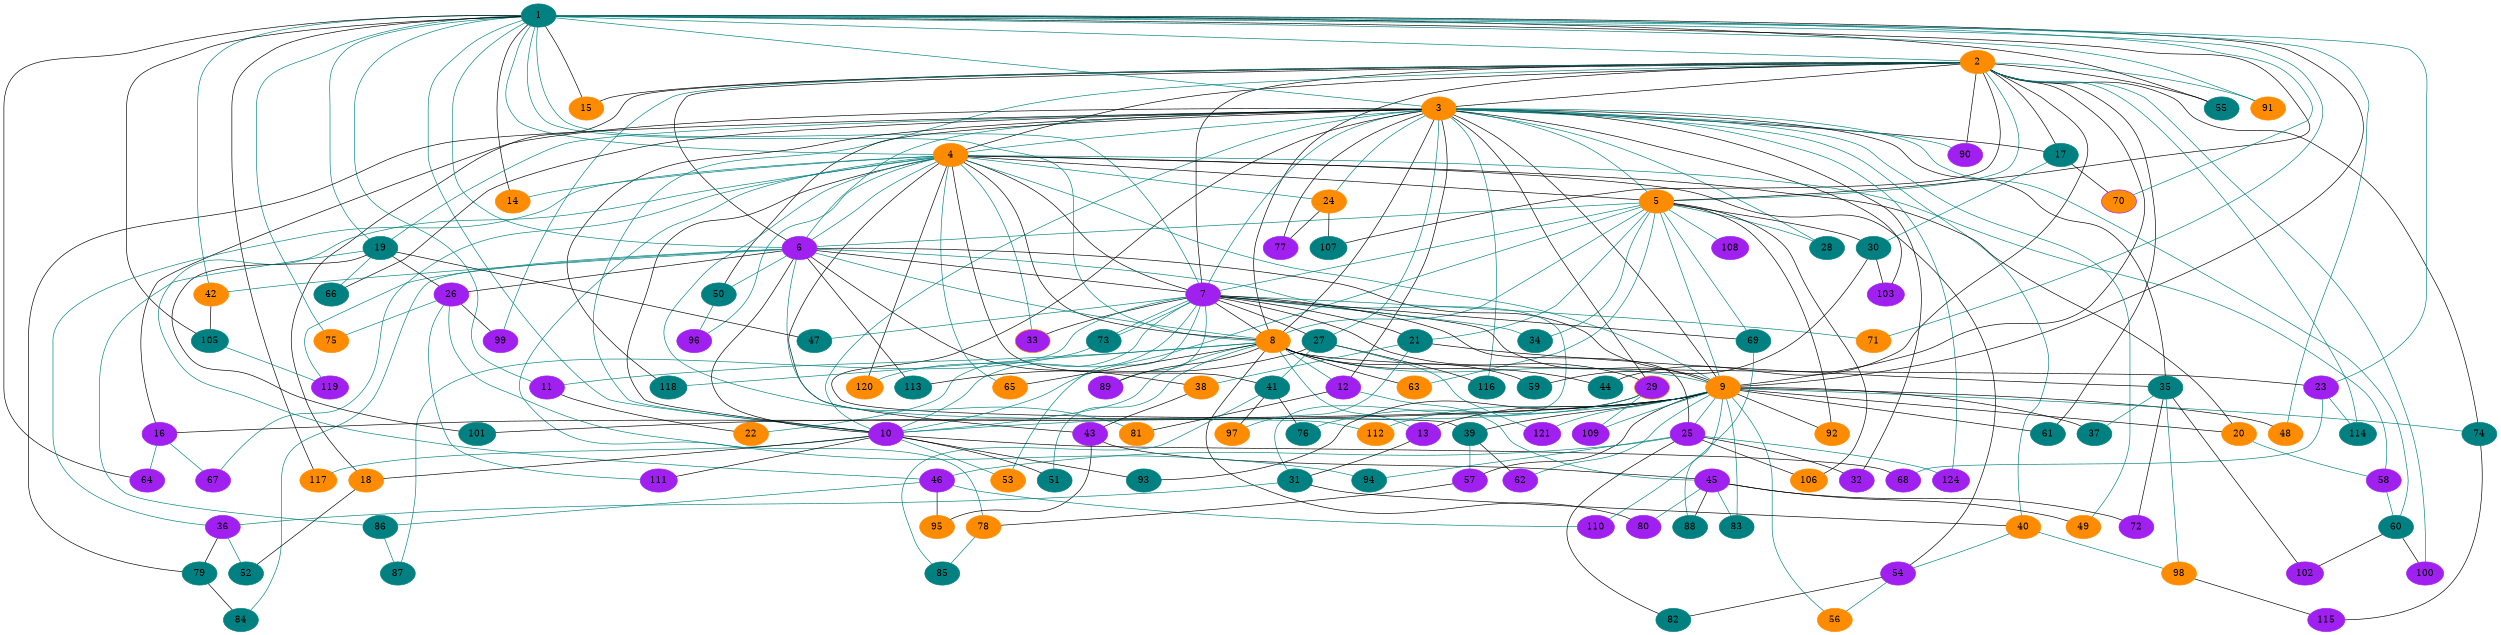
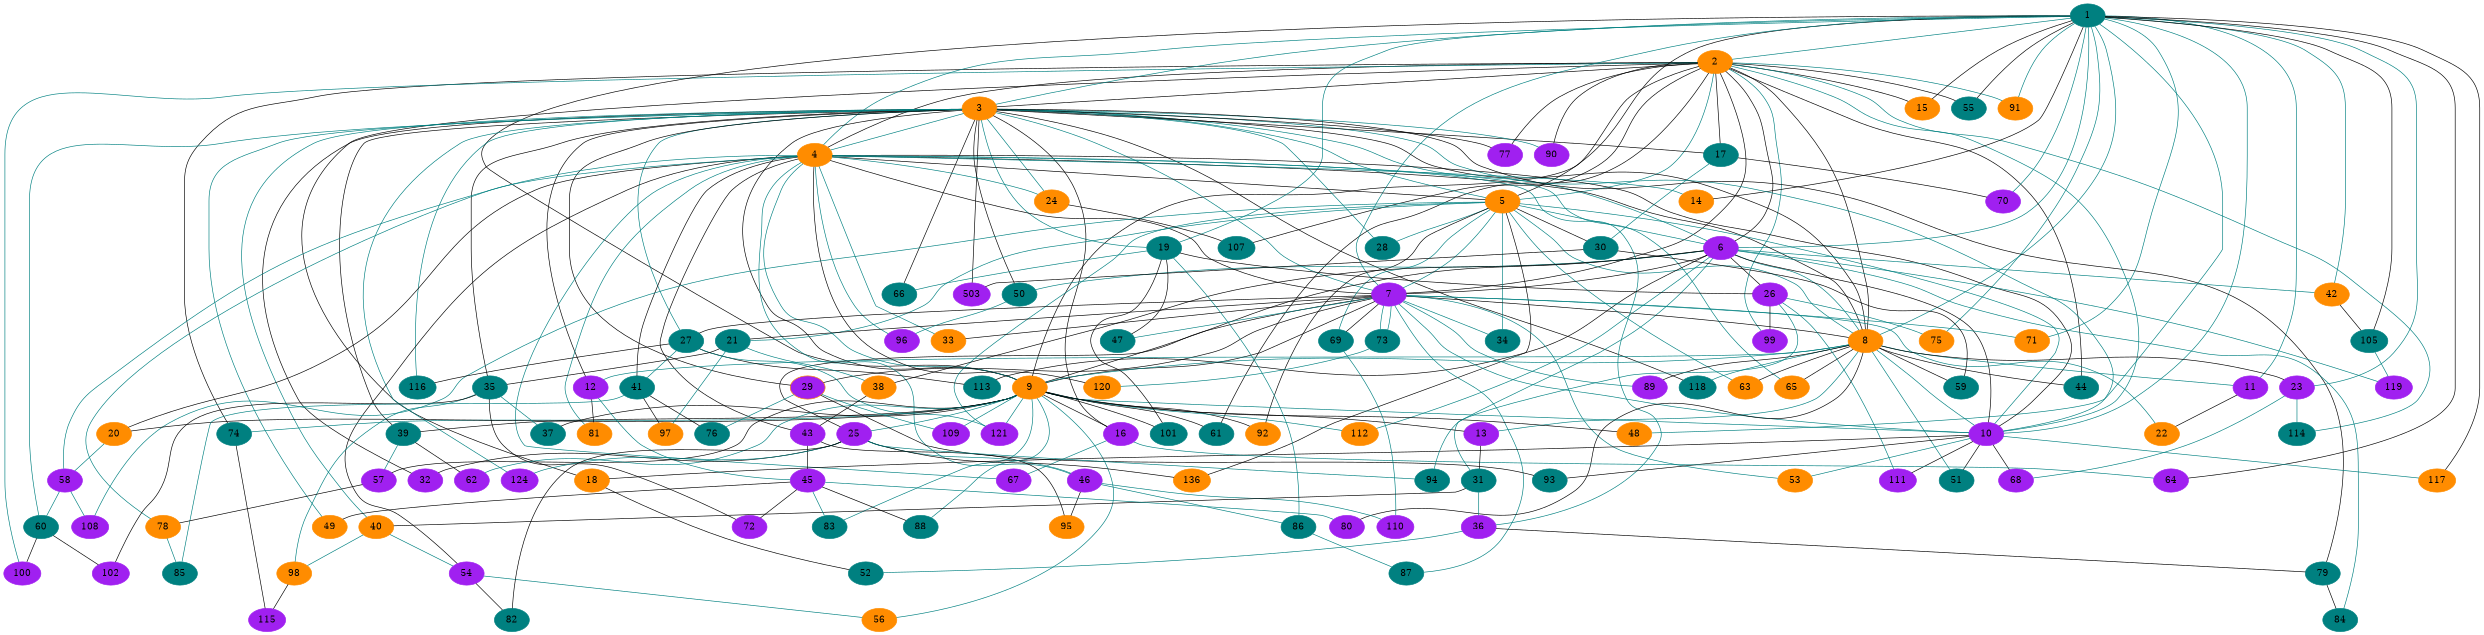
edge "4" -- "6": removed
node "70": fillcolor darkorange -> purple
edge "24" -- "77": now "2" -- "77"
edge "5" -- "9": now "5" -- "121"
node "103": label "103" -> "503"
node "33": fillcolor purple -> darkorange
node "106": label "106" -> "136"
edge "58" -- "108": added
